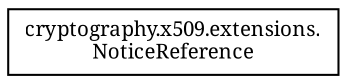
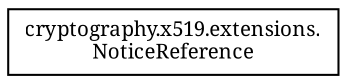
node "cryptography.x509.extensions. NoticeReference": label "cryptography.x509.extensions. NoticeReference" -> "cryptography.x519.extensions. NoticeReference"
